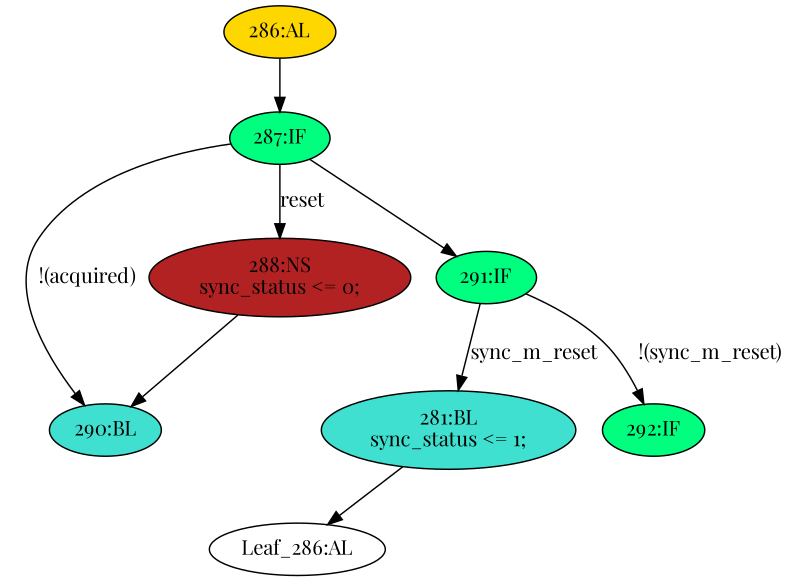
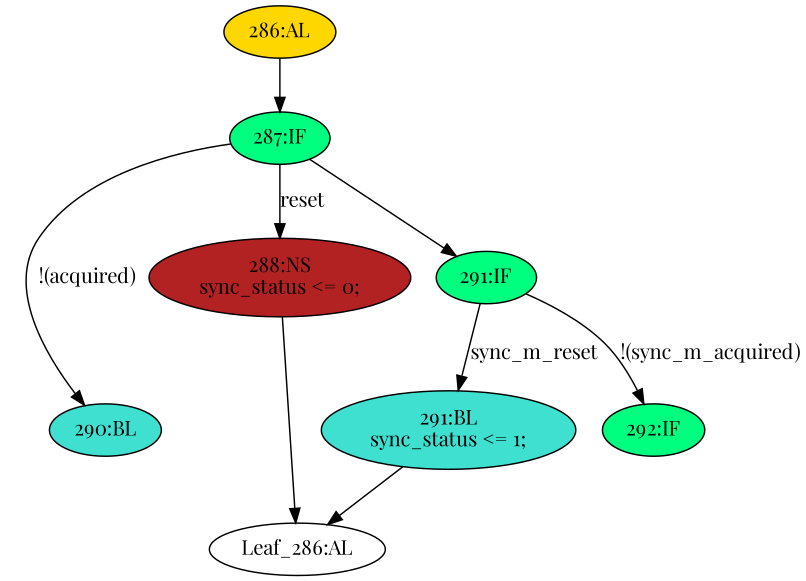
edge "291:IF" -> "292:IF": label "!(sync_m_reset)" -> "!(sync_m_acquired)"
edge "288:NS sync_status <= 0;" -> "290:BL": now "288:NS sync_status <= 0;" -> "Leaf_286:AL"
node "281:BL sync_status <= 1;": label "281:BL sync_status <= 1;" -> "291:BL sync_status <= 1;"
